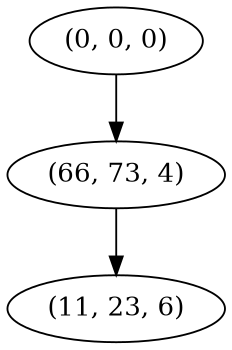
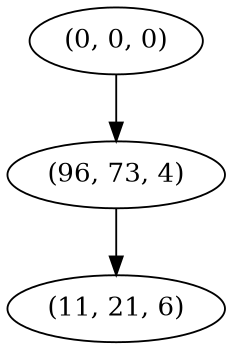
node "(66, 73, 4)": label "(66, 73, 4)" -> "(96, 73, 4)"
node "(11, 23, 6)": label "(11, 23, 6)" -> "(11, 21, 6)"
